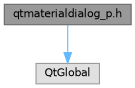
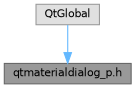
edge "qtmaterialdialog_p.h" -> "QtGlobal": reversed
